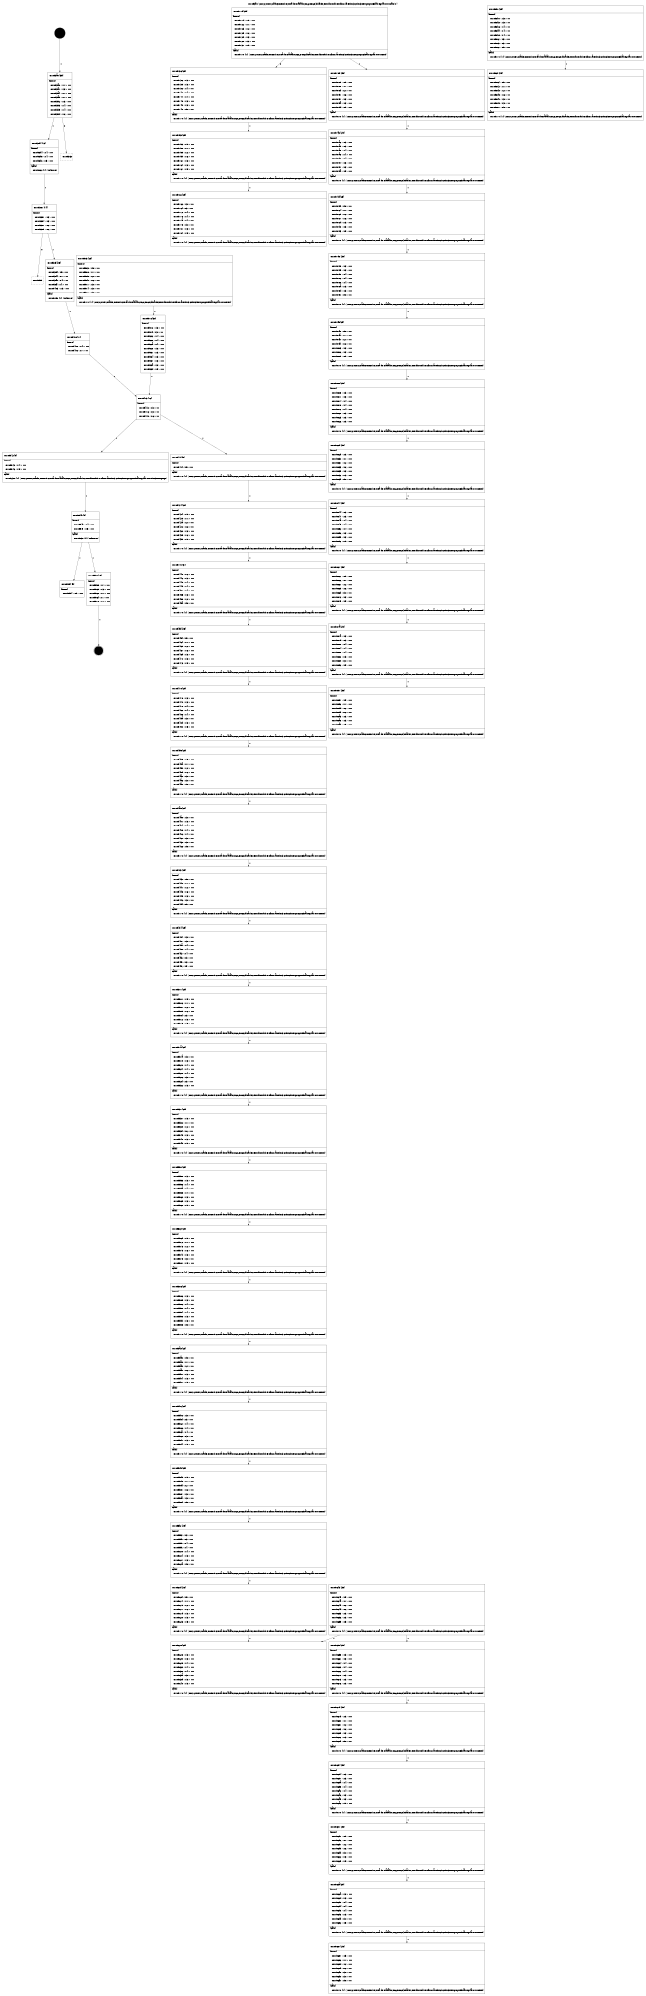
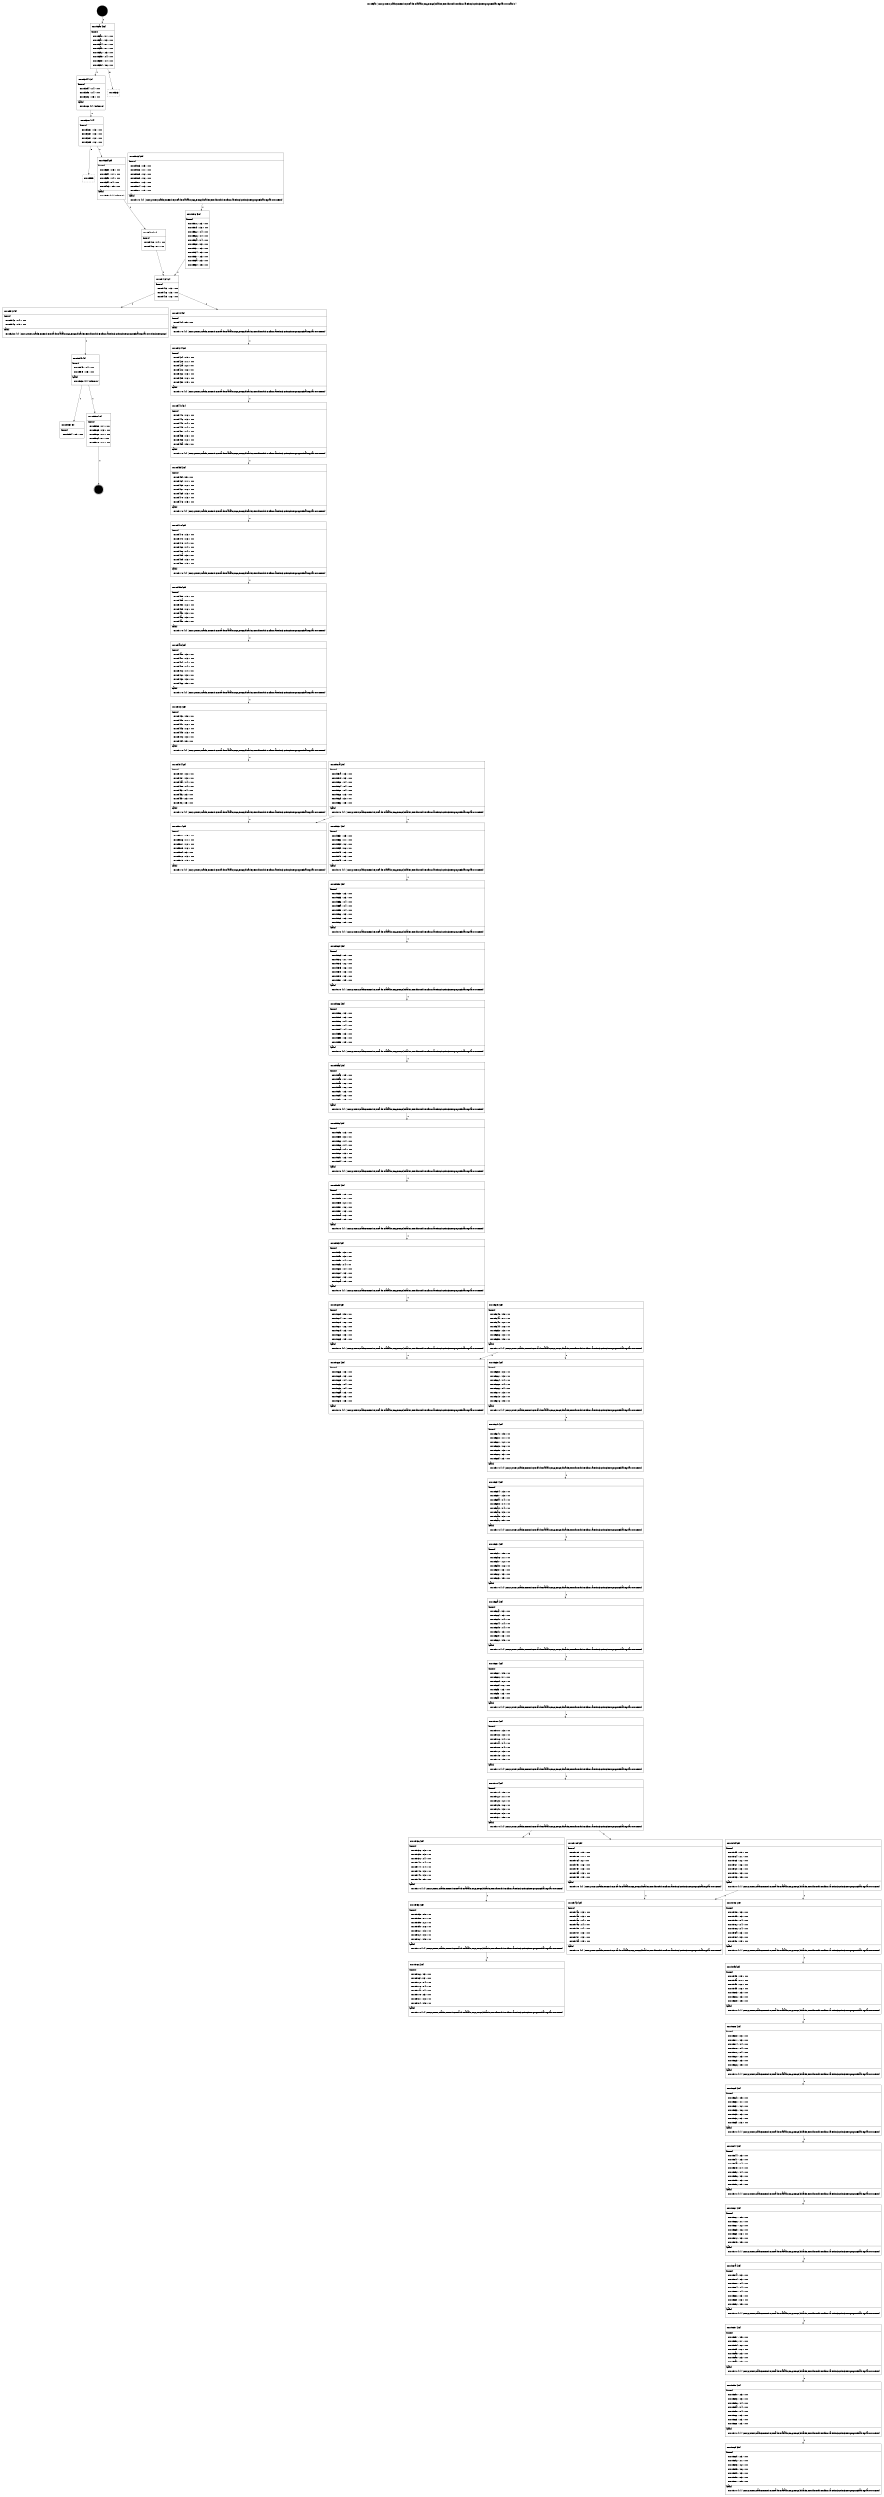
edge "0x1097a2 [29]" -> "0x1097bf [25]": reversed
edge "0x109501 [25]" -> "0x10951a [29]": reversed
node "0x109700 [29]": added
edge "0x109897 [25]" -> "0x1098b0 [29]": added, label "1"
